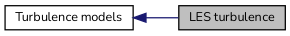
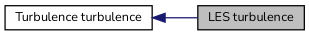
node "Turbulence models": label "Turbulence models" -> "Turbulence turbulence"
